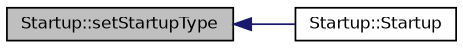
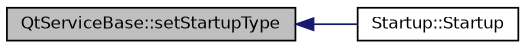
node "Startup::setStartupType": label "Startup::setStartupType" -> "QtServiceBase::setStartupType"
